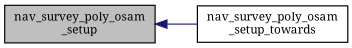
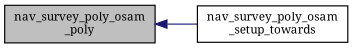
node "nav_survey_poly_osam _setup": label "nav_survey_poly_osam _setup" -> "nav_survey_poly_osam _poly"
